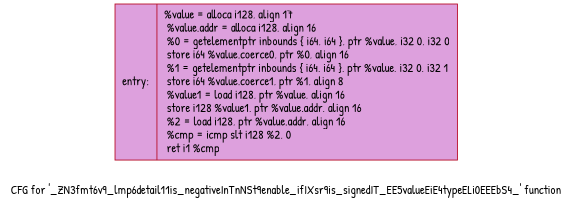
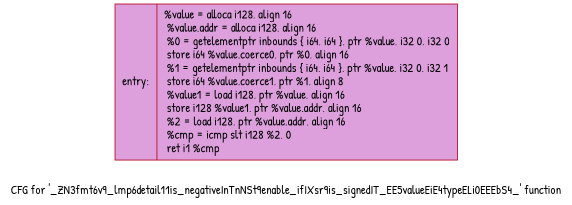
node "entry:": text "%value = alloca i128, align 17" -> "%value = alloca i128, align 16"
